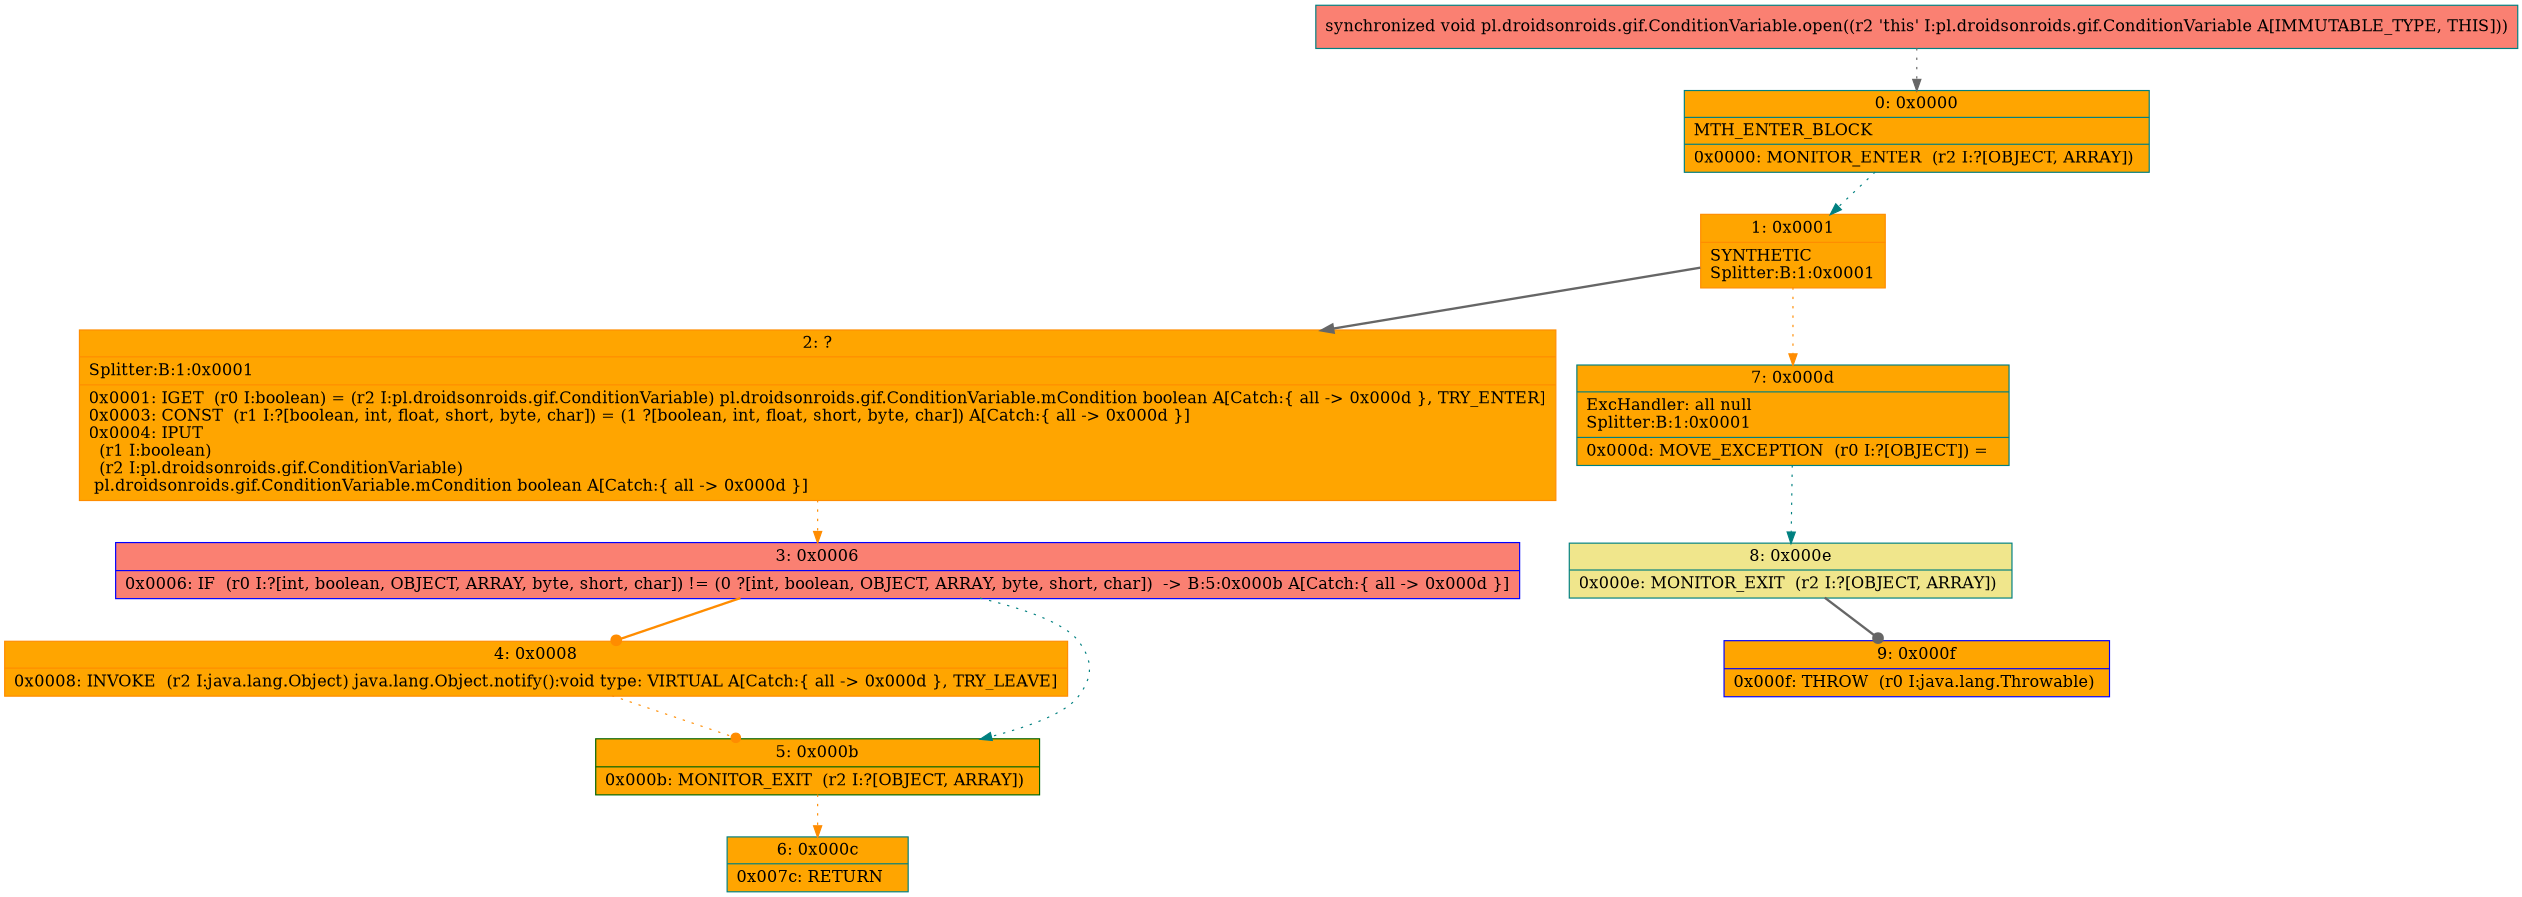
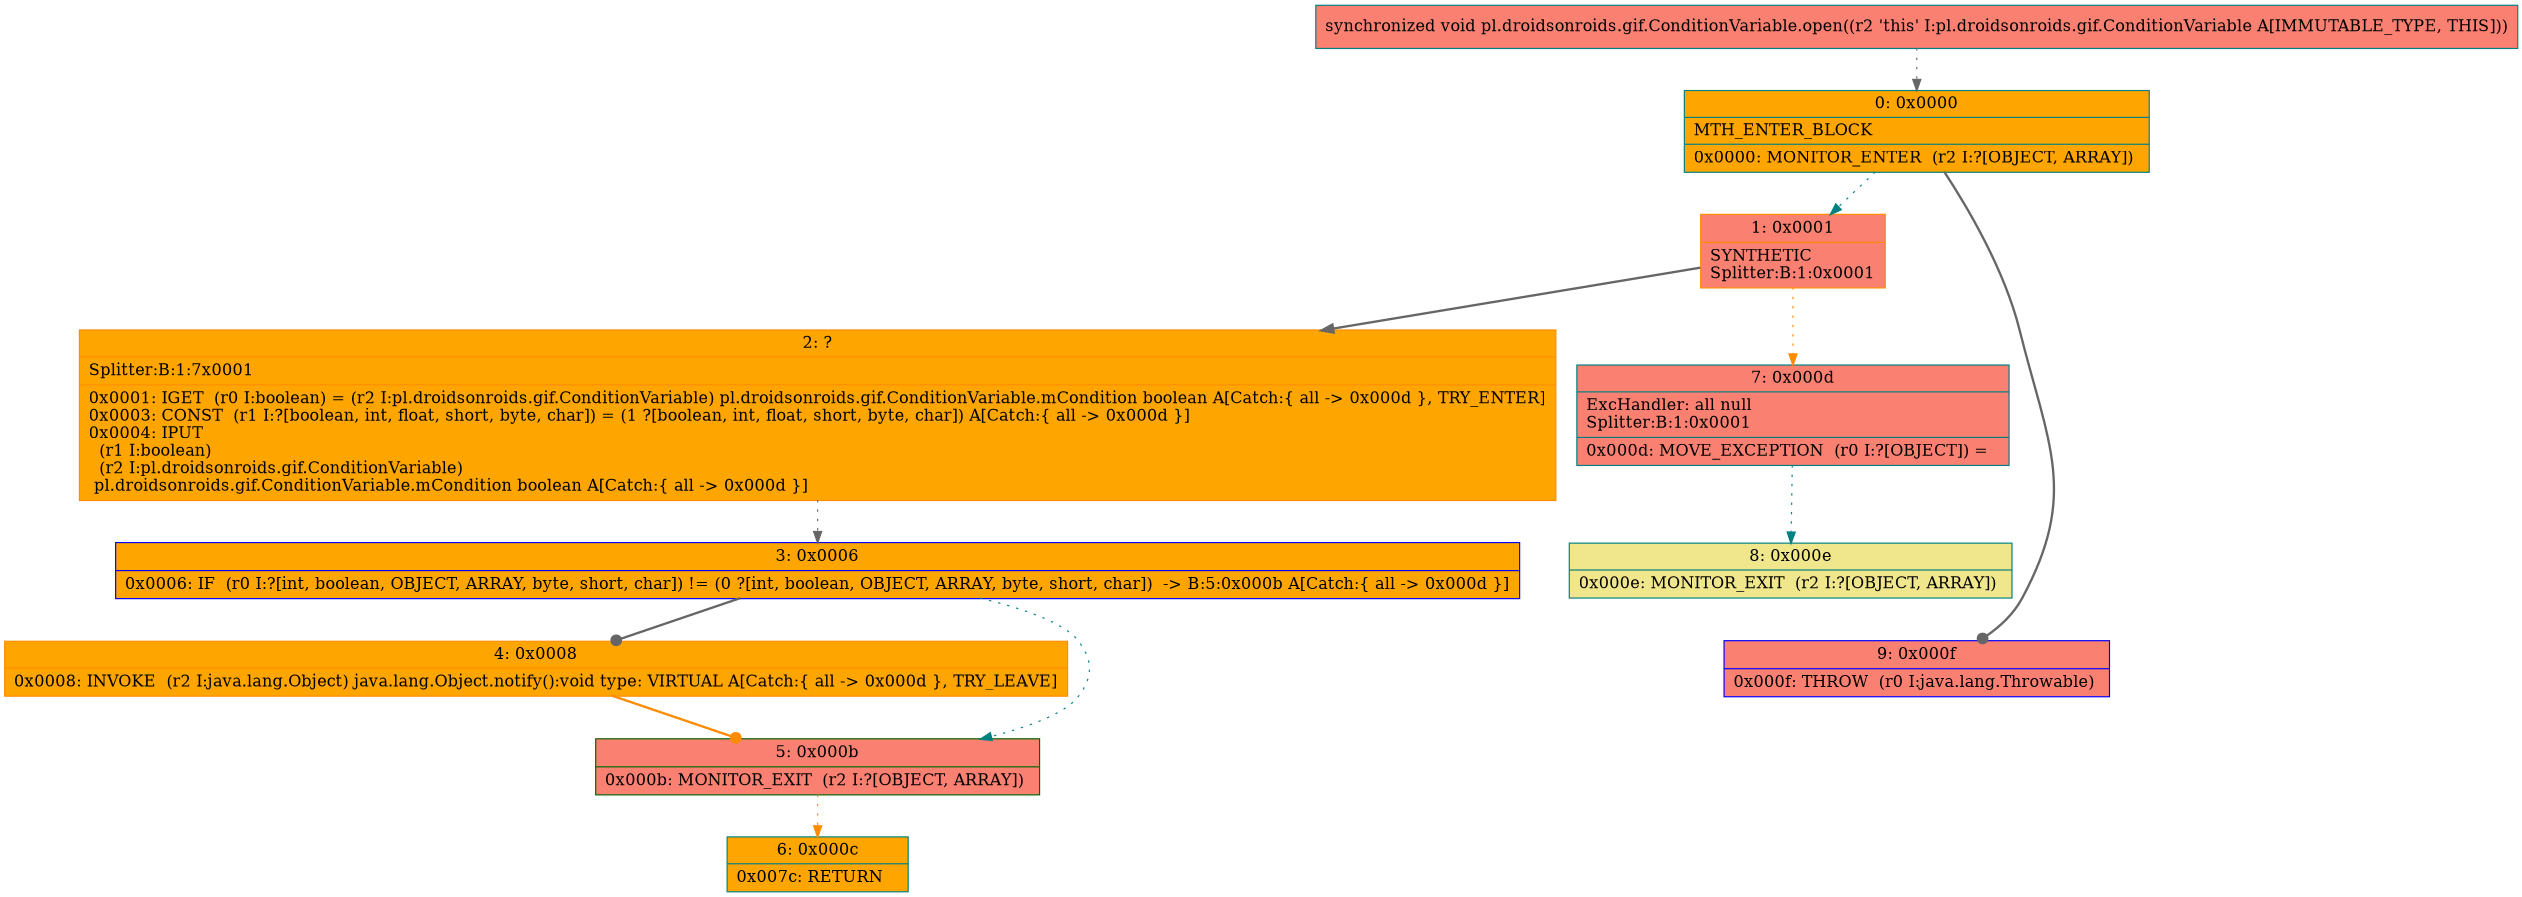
node "1: 0x0001": fillcolor orange -> salmon
node "2: ?": text "Splitter:B:1:0x0001" -> "Splitter:B:1:7x0001"
node "7: 0x000d": fillcolor orange -> salmon
edge "2: ?" -> "3: 0x0006": color darkorange -> gray40
node "3: 0x0006": fillcolor salmon -> orange
edge "8: 0x000e" -> "9: 0x000f": now "0: 0x0000" -> "9: 0x000f"
edge "3: 0x0006" -> "4: 0x0008": color darkorange -> gray40
node "9: 0x000f": fillcolor orange -> salmon
edge "4: 0x0008" -> "5: 0x000b": style dotted -> bold
node "5: 0x000b": fillcolor orange -> salmon
